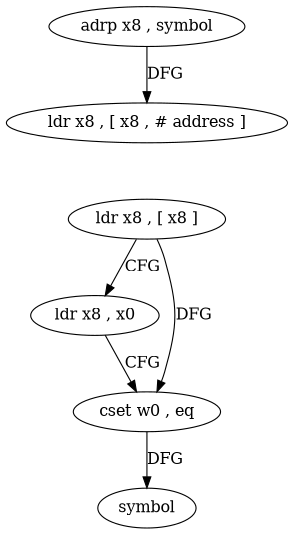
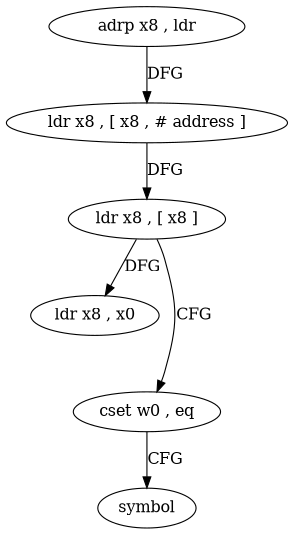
node "adrp x8 , symbol": label "adrp x8 , symbol" -> "adrp x8 , ldr"
edge "ldr x8 , [ x8 , # address ]" -> "ldr x8 , [ x8 ]": added, label "DFG"
edge "ldr x8 , [ x8 ]" -> "ldr x8 , x0": label "CFG" -> "DFG"
edge "ldr x8 , [ x8 ]" -> "cset w0 , eq": label "DFG" -> "CFG"
edge "ldr x8 , x0" -> "cset w0 , eq": removed, label "CFG"
edge "cset w0 , eq" -> "symbol": label "DFG" -> "CFG"
